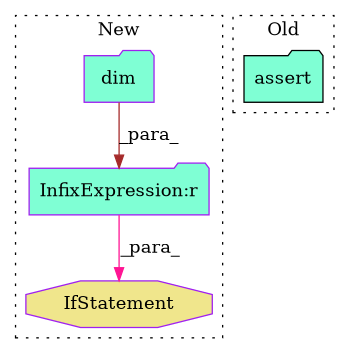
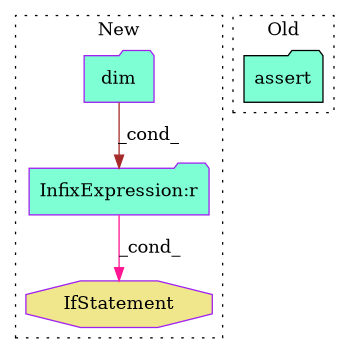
edge "dim" -> "InfixExpression:r": label "_para_" -> "_cond_"
edge "InfixExpression:r" -> "IfStatement": label "_para_" -> "_cond_"
